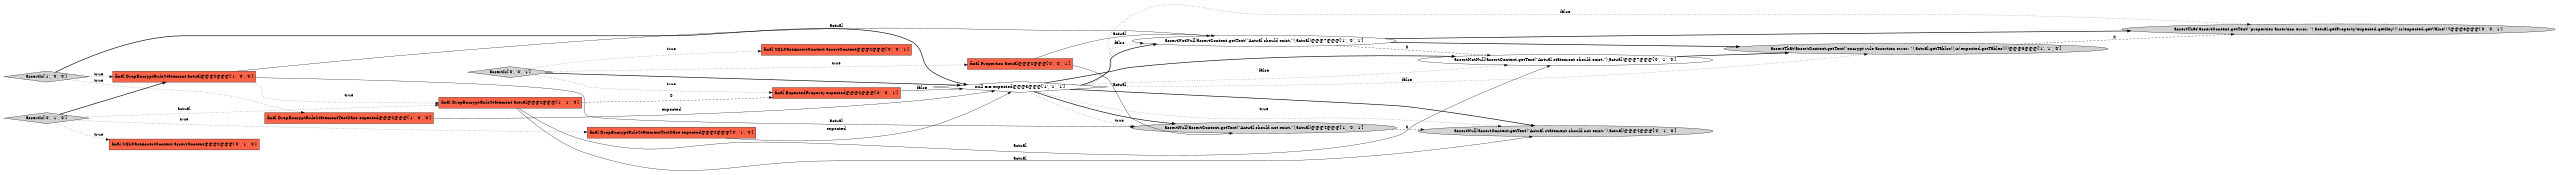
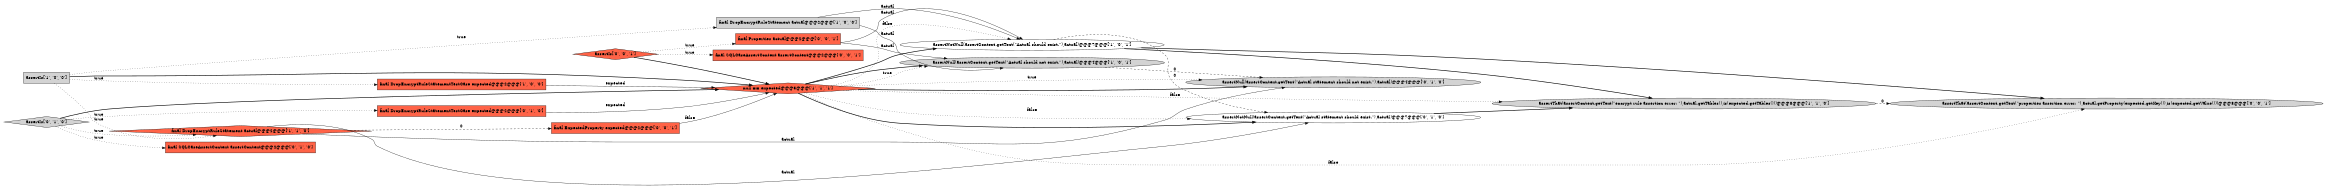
node "assertIs['0', '0', '1']": fillcolor lightgray -> tomato
node "assertIs['1', '0', '0']": shape diamond -> box
node "final DropEncryptRuleStatement actual@@@2@@@['1', '0', '0']": fillcolor tomato -> lightgray
node "null == expected@@@3@@@['1', '1', '1']": fillcolor white -> tomato
edge "assertIs['0', '0', '1']" -> "final ExpectedProperty expected@@@2@@@['0', '0', '1']": removed, label "true"
edge "assertIs['0', '1', '0']" -> "final DropEncryptRuleStatement actual@@@2@@@['1', '0', '0']": now "assertIs['0', '1', '0']" -> "null == expected@@@3@@@['1', '1', '1']"
edge "final DropEncryptRuleStatement actual@@@2@@@['1', '0', '0']" -> "final DropEncryptRuleStatement actual@@@2@@@['1', '1', '0']": now "assertIs['1', '0', '0']" -> "final DropEncryptRuleStatement actual@@@2@@@['1', '1', '0']"
node "final DropEncryptRuleStatement actual@@@2@@@['1', '1', '0']": shape box -> diamond
edge "assertIs['0', '1', '0']" -> "final DropEncryptRuleStatement actual@@@2@@@['1', '1', '0']": label "actual" -> "true"
